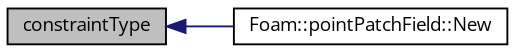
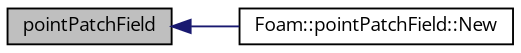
node "constraintType": label "constraintType" -> "pointPatchField"
